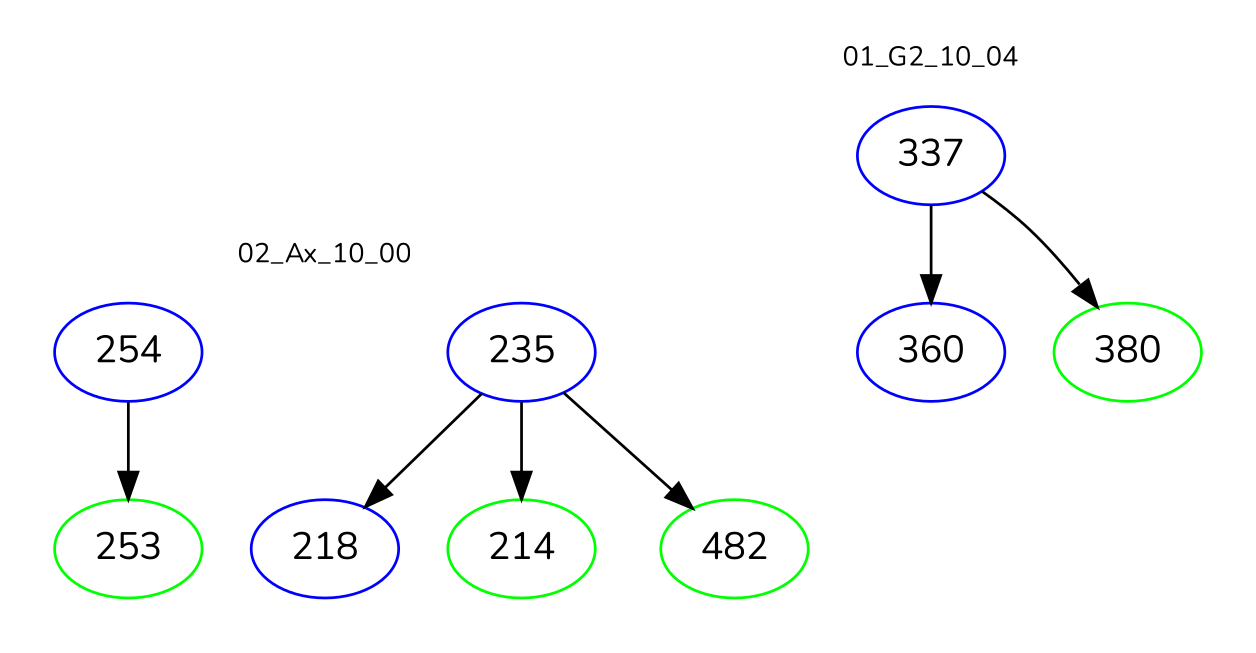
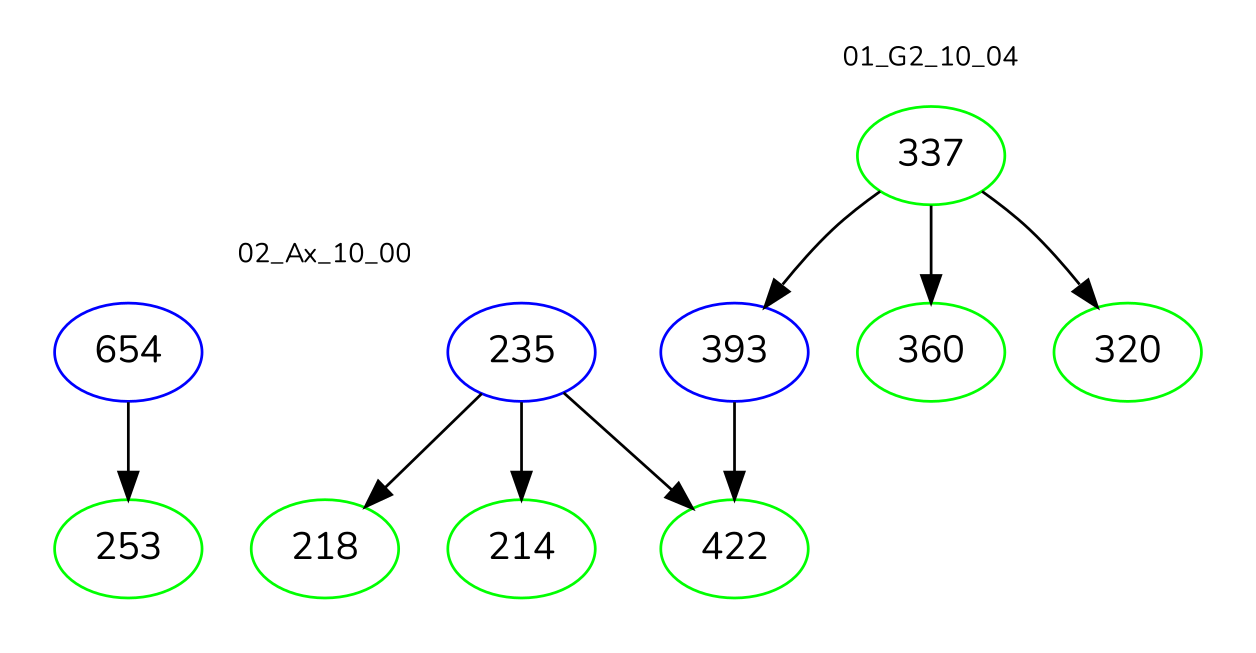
node "337": color blue -> green
node "254": label "254" -> "654"
node "393": added
node "360": color blue -> green
node "380": label "380" -> "320"
node "218": color blue -> green
node "482": label "482" -> "422"
